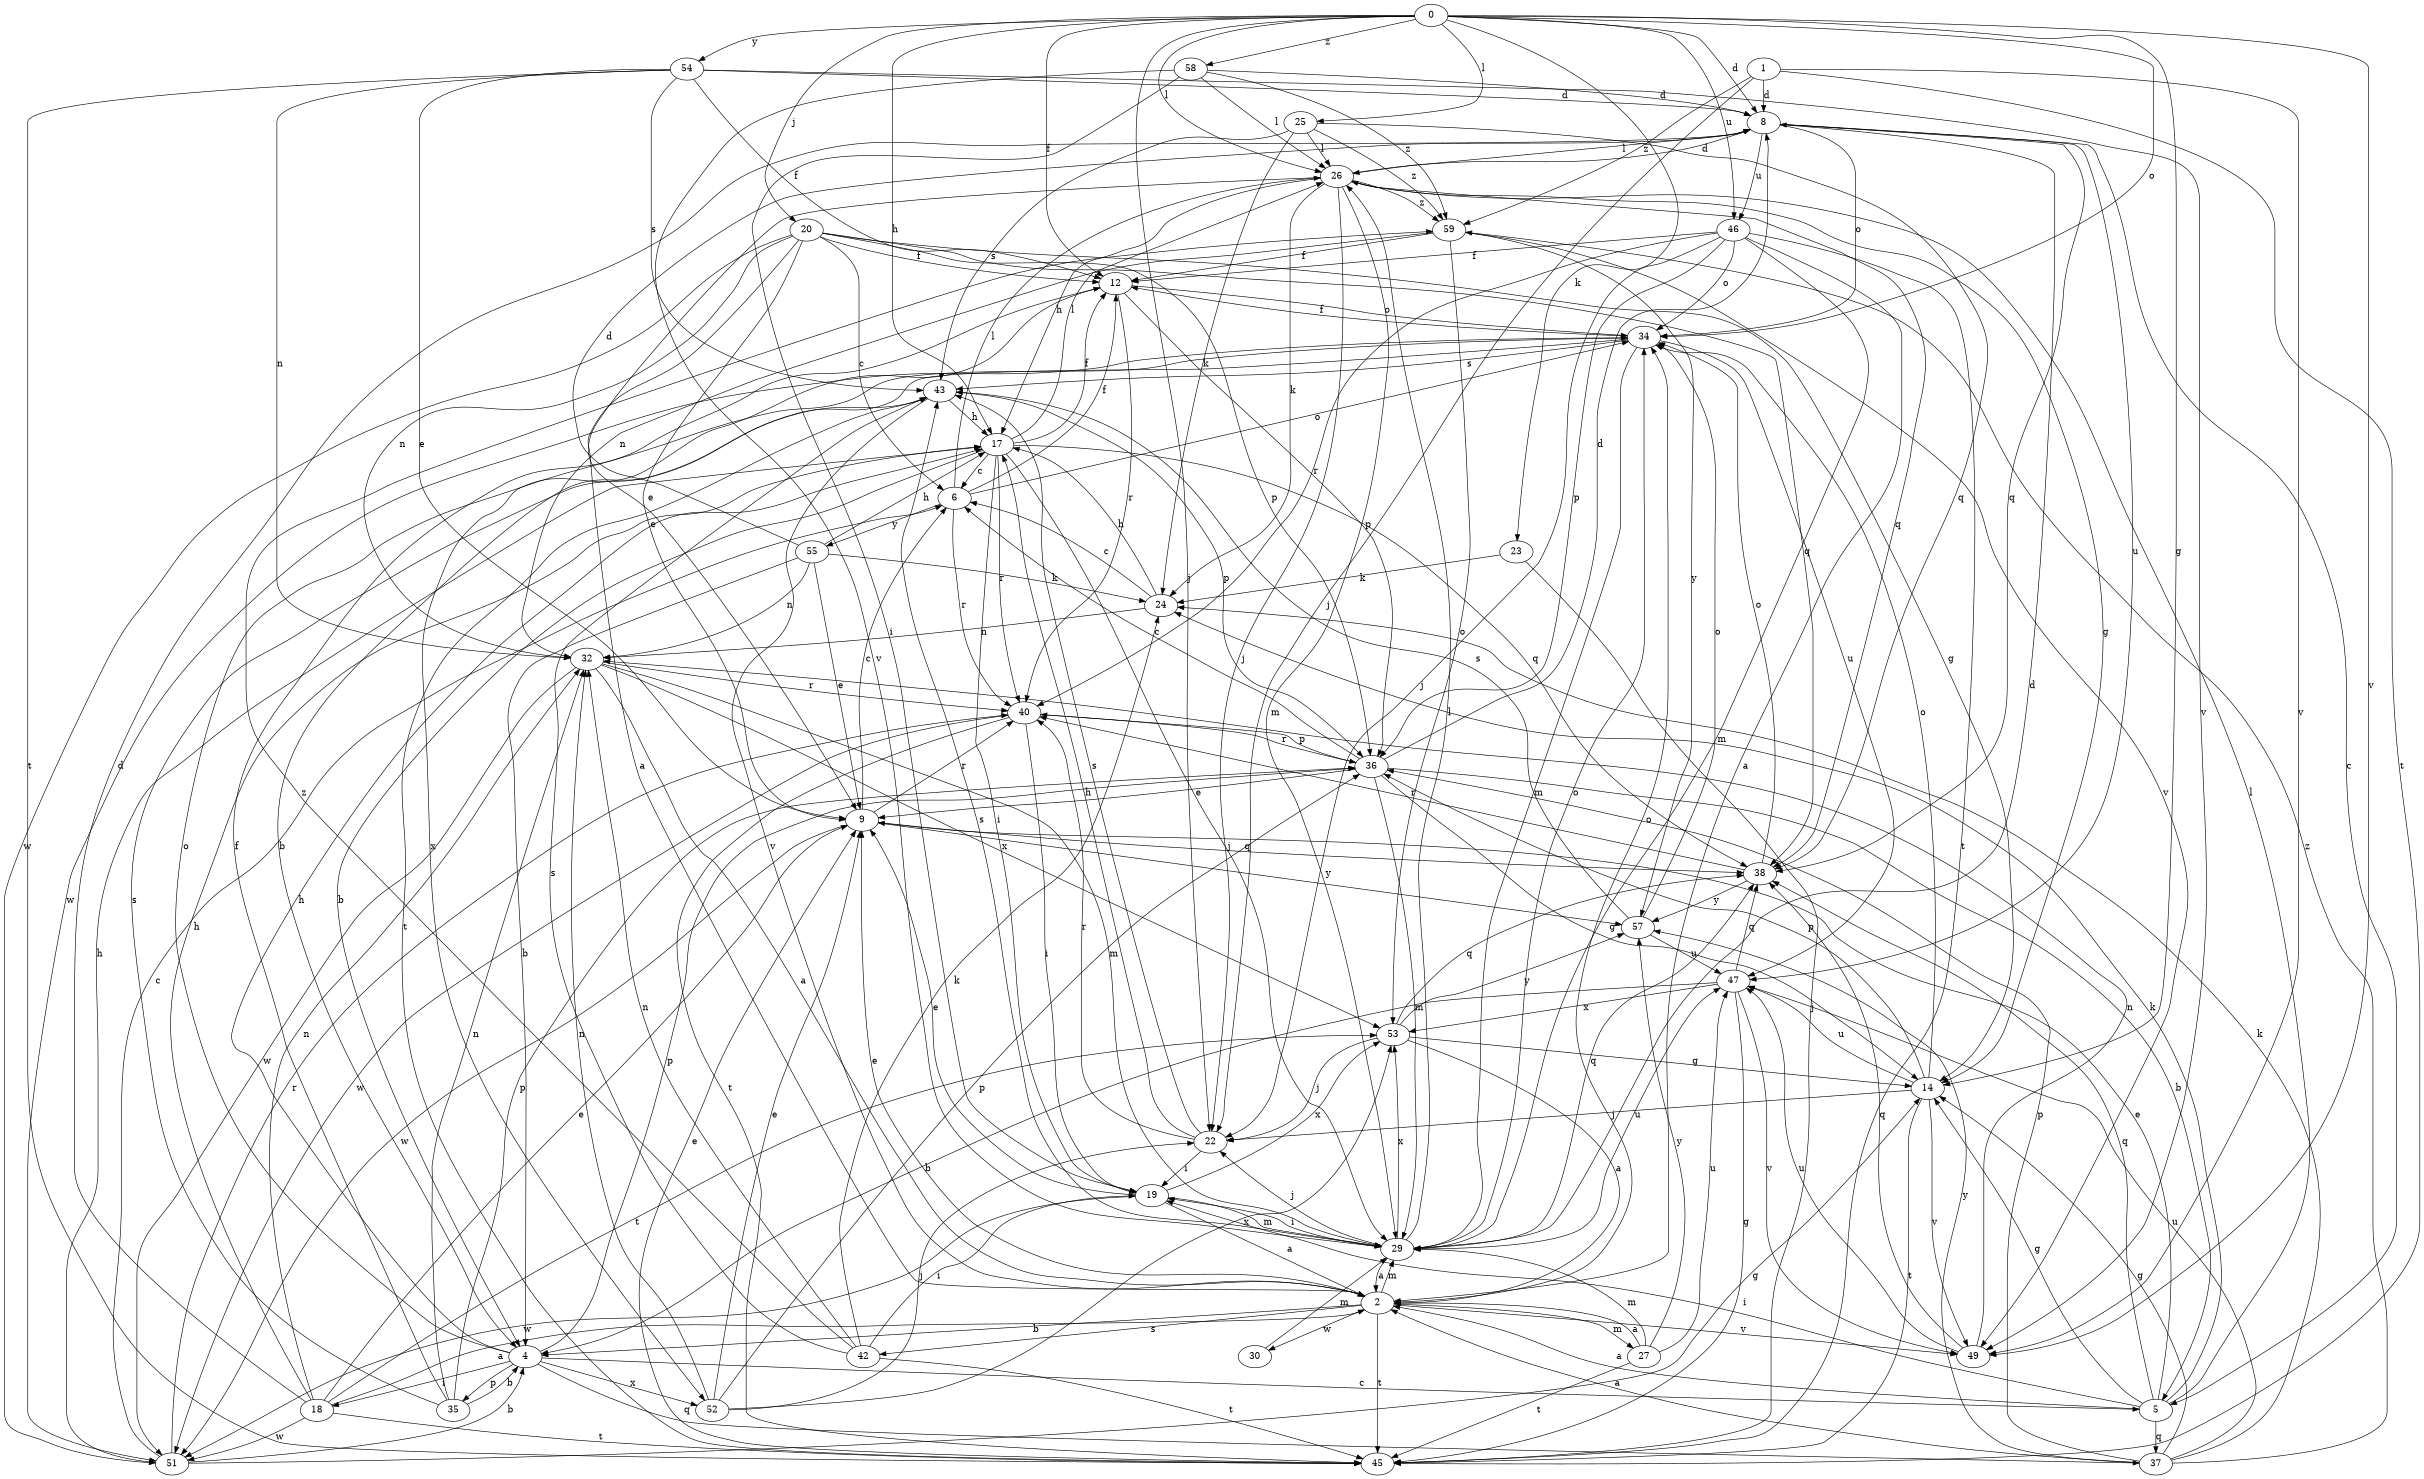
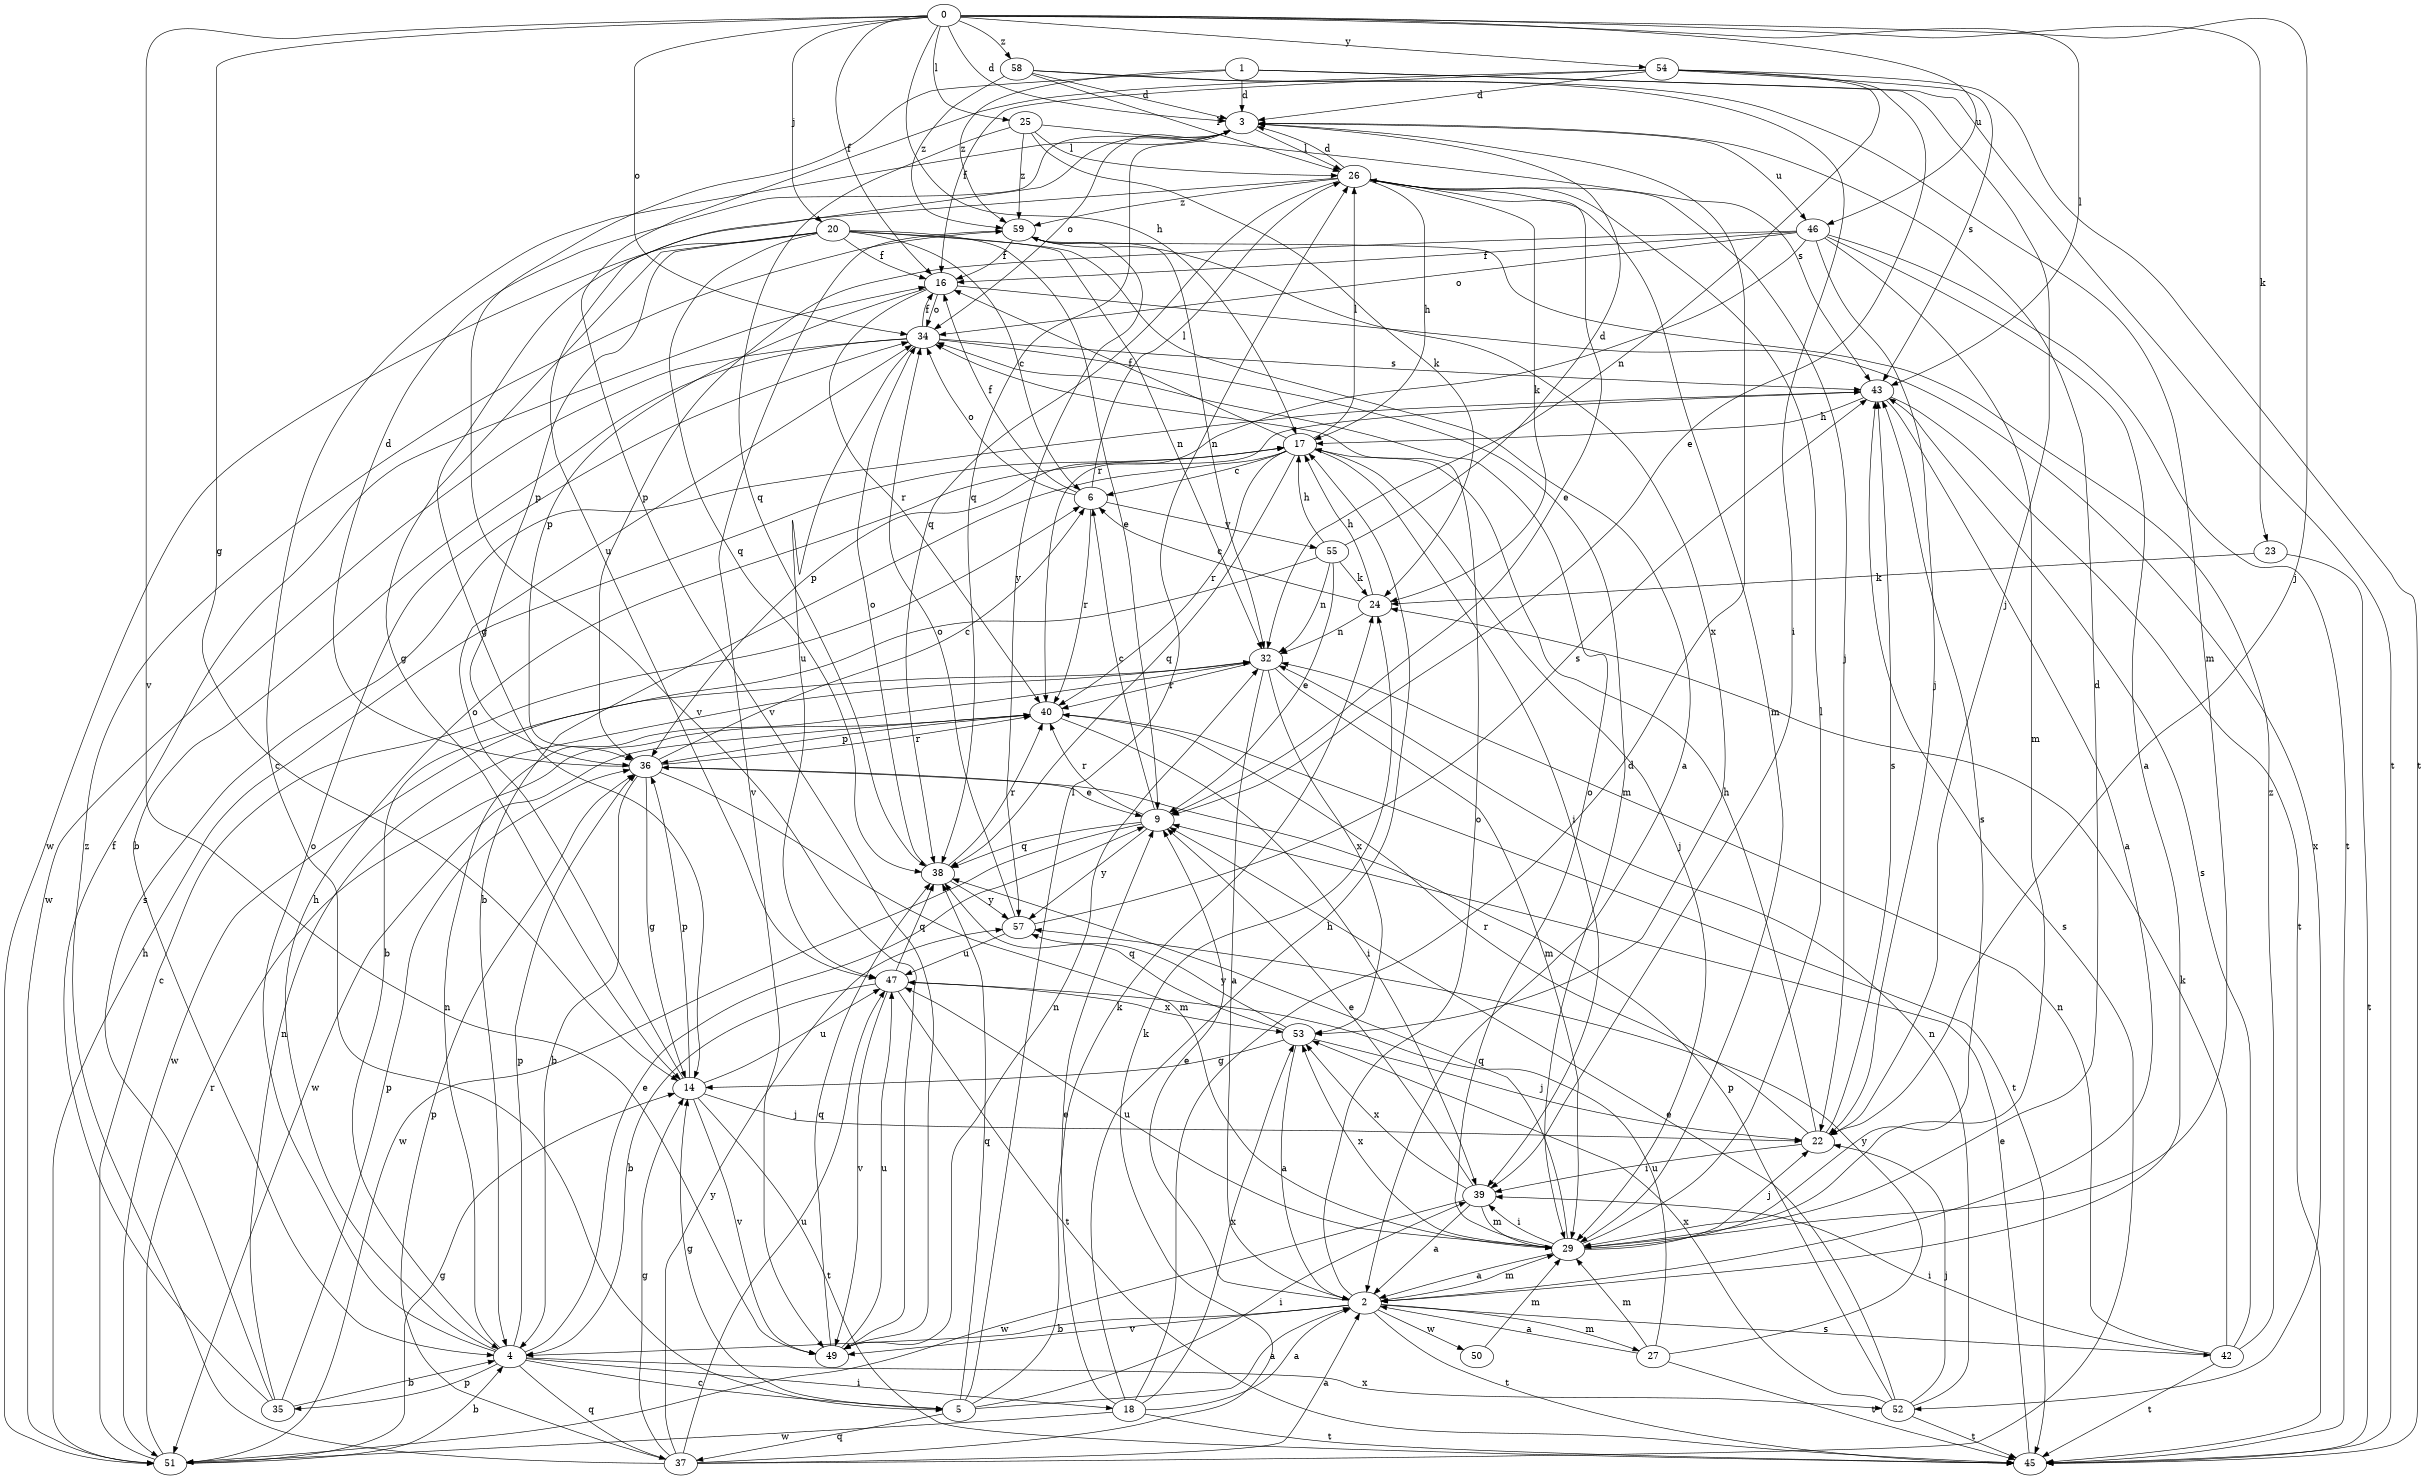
edge "0" -> "26": now "0" -> "43"
node "8": label "8" -> "3"
node "12": label "12" -> "16"
edge "59" -> "53": label "o" -> "x"
edge "58" -> "29": label "v" -> "m"
edge "43" -> "2": label "v" -> "a"
edge "5" -> "9": now "4" -> "9"
edge "36" -> "5": now "36" -> "4"
edge "23" -> "45": label "j" -> "t"
edge "18" -> "32": now "4" -> "32"
node "19": label "19" -> "39"
edge "18" -> "53": label "t" -> "x"
edge "47" -> "45": label "g" -> "t"
node "30": label "30" -> "50"
edge "52" -> "45": added, label "t"
edge "37" -> "43": added, label "s"
